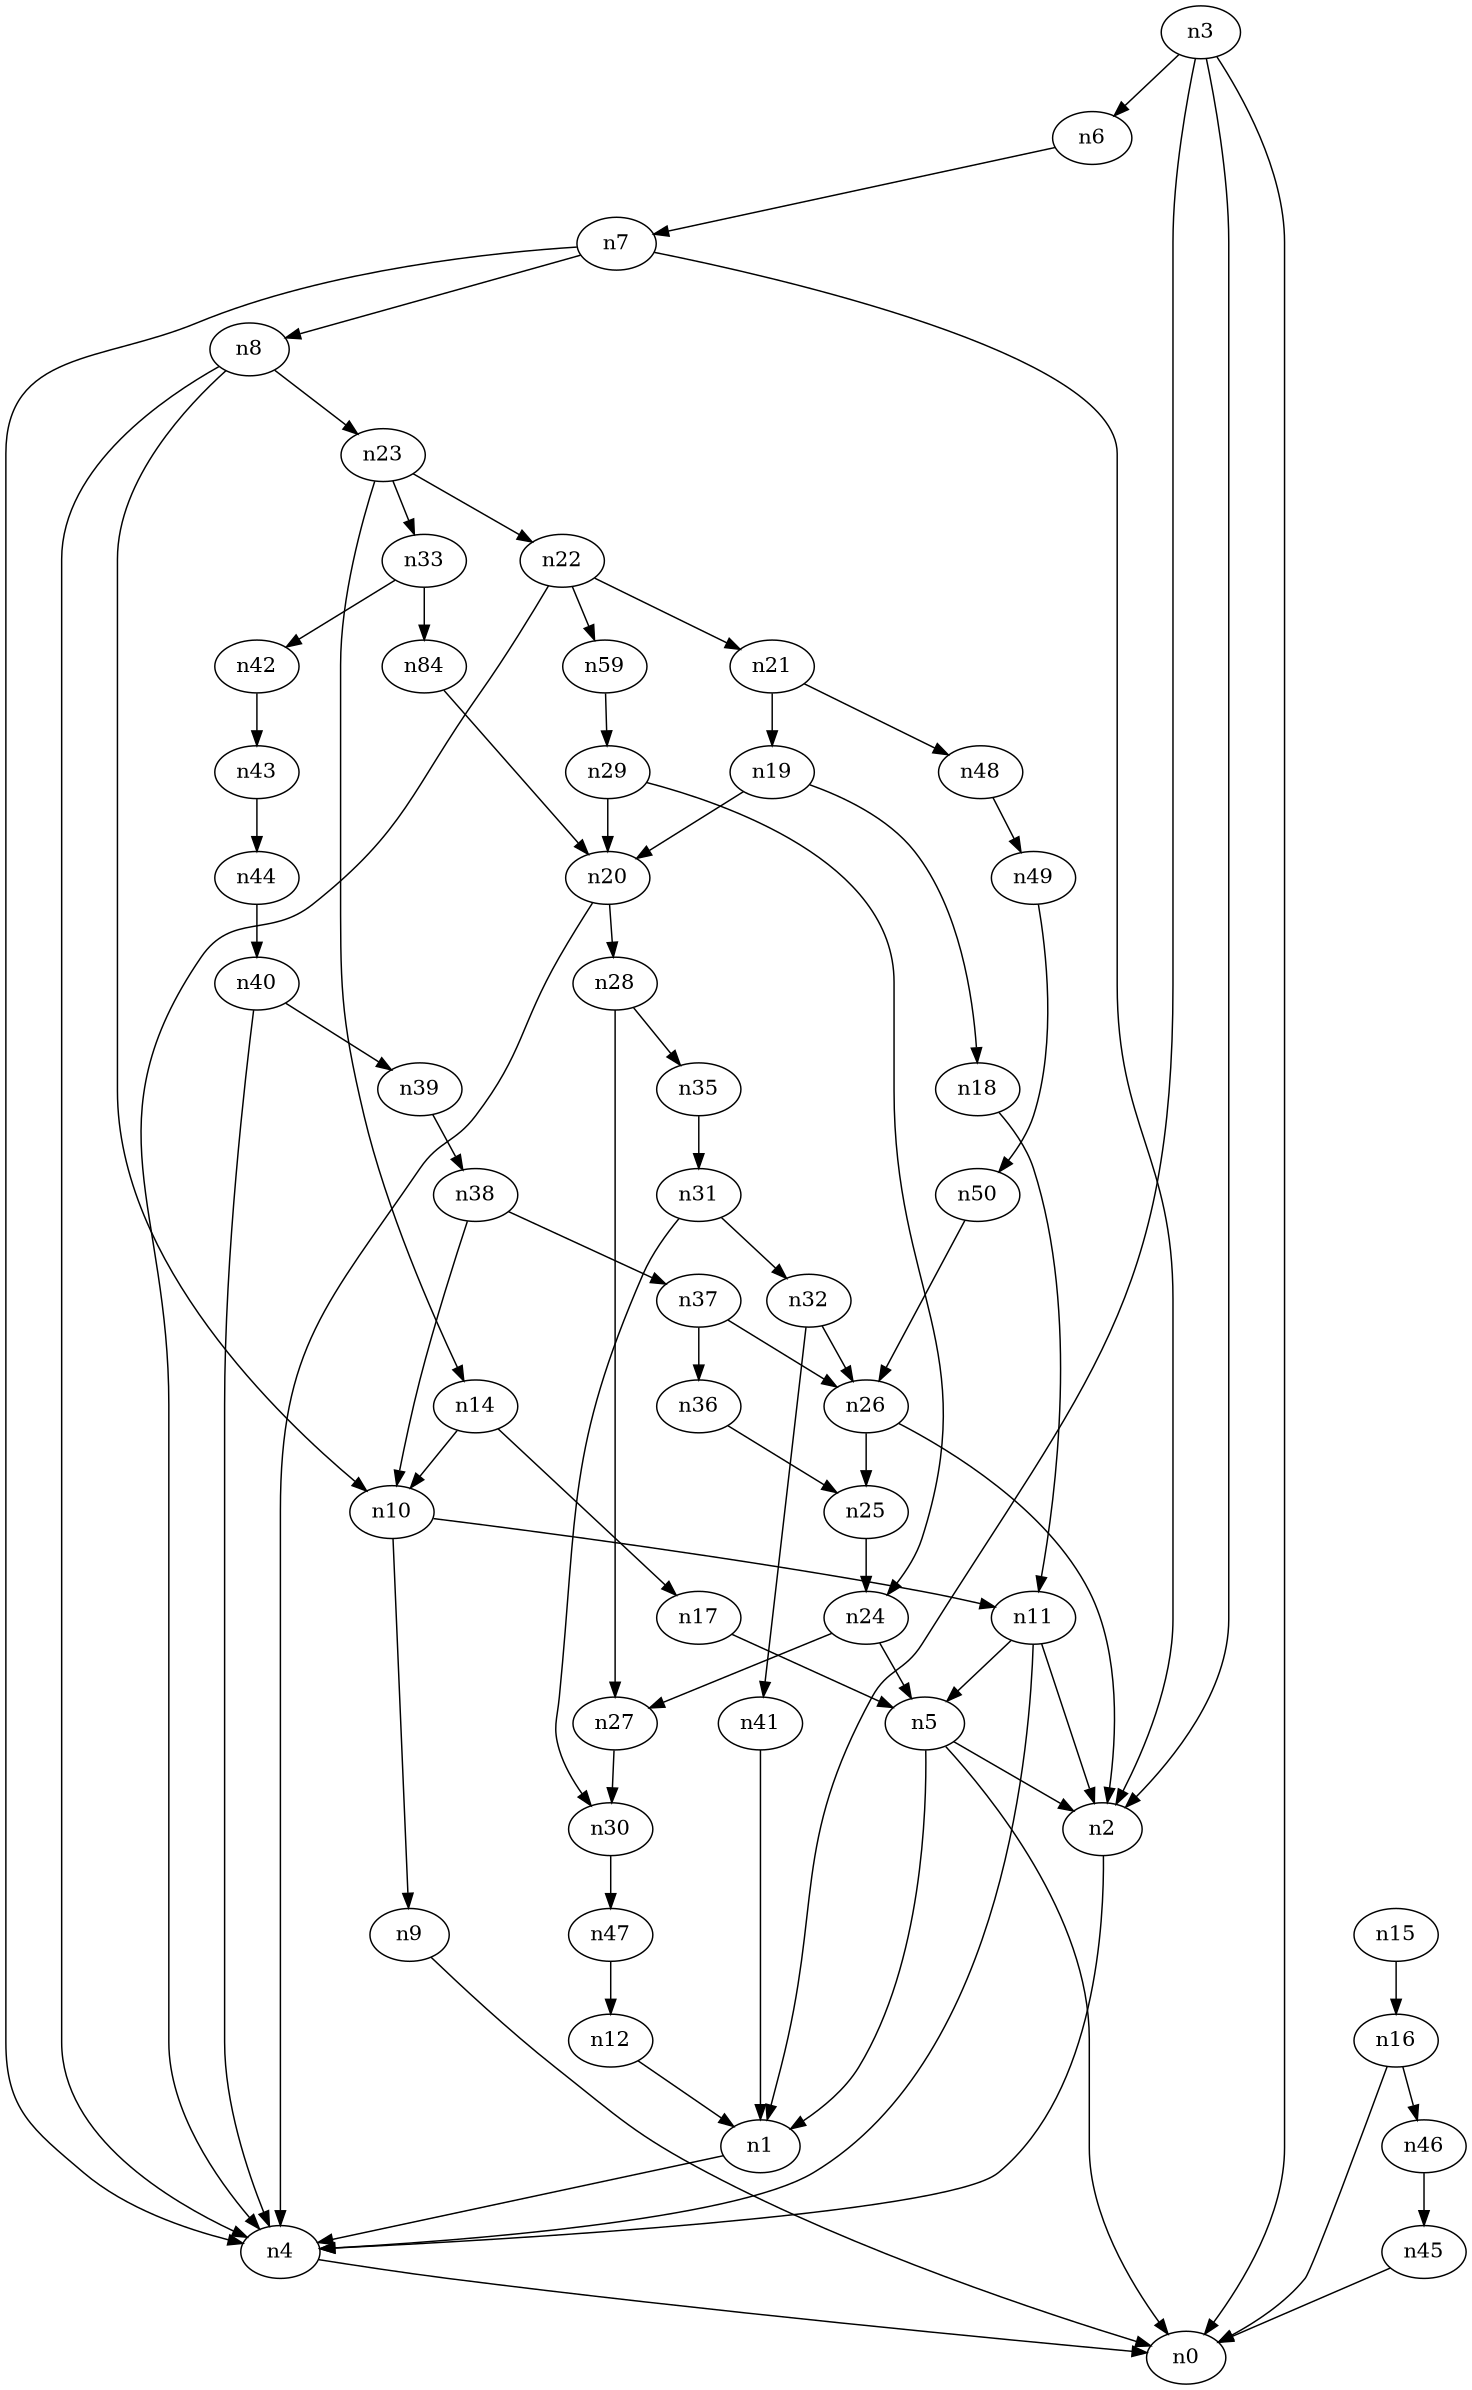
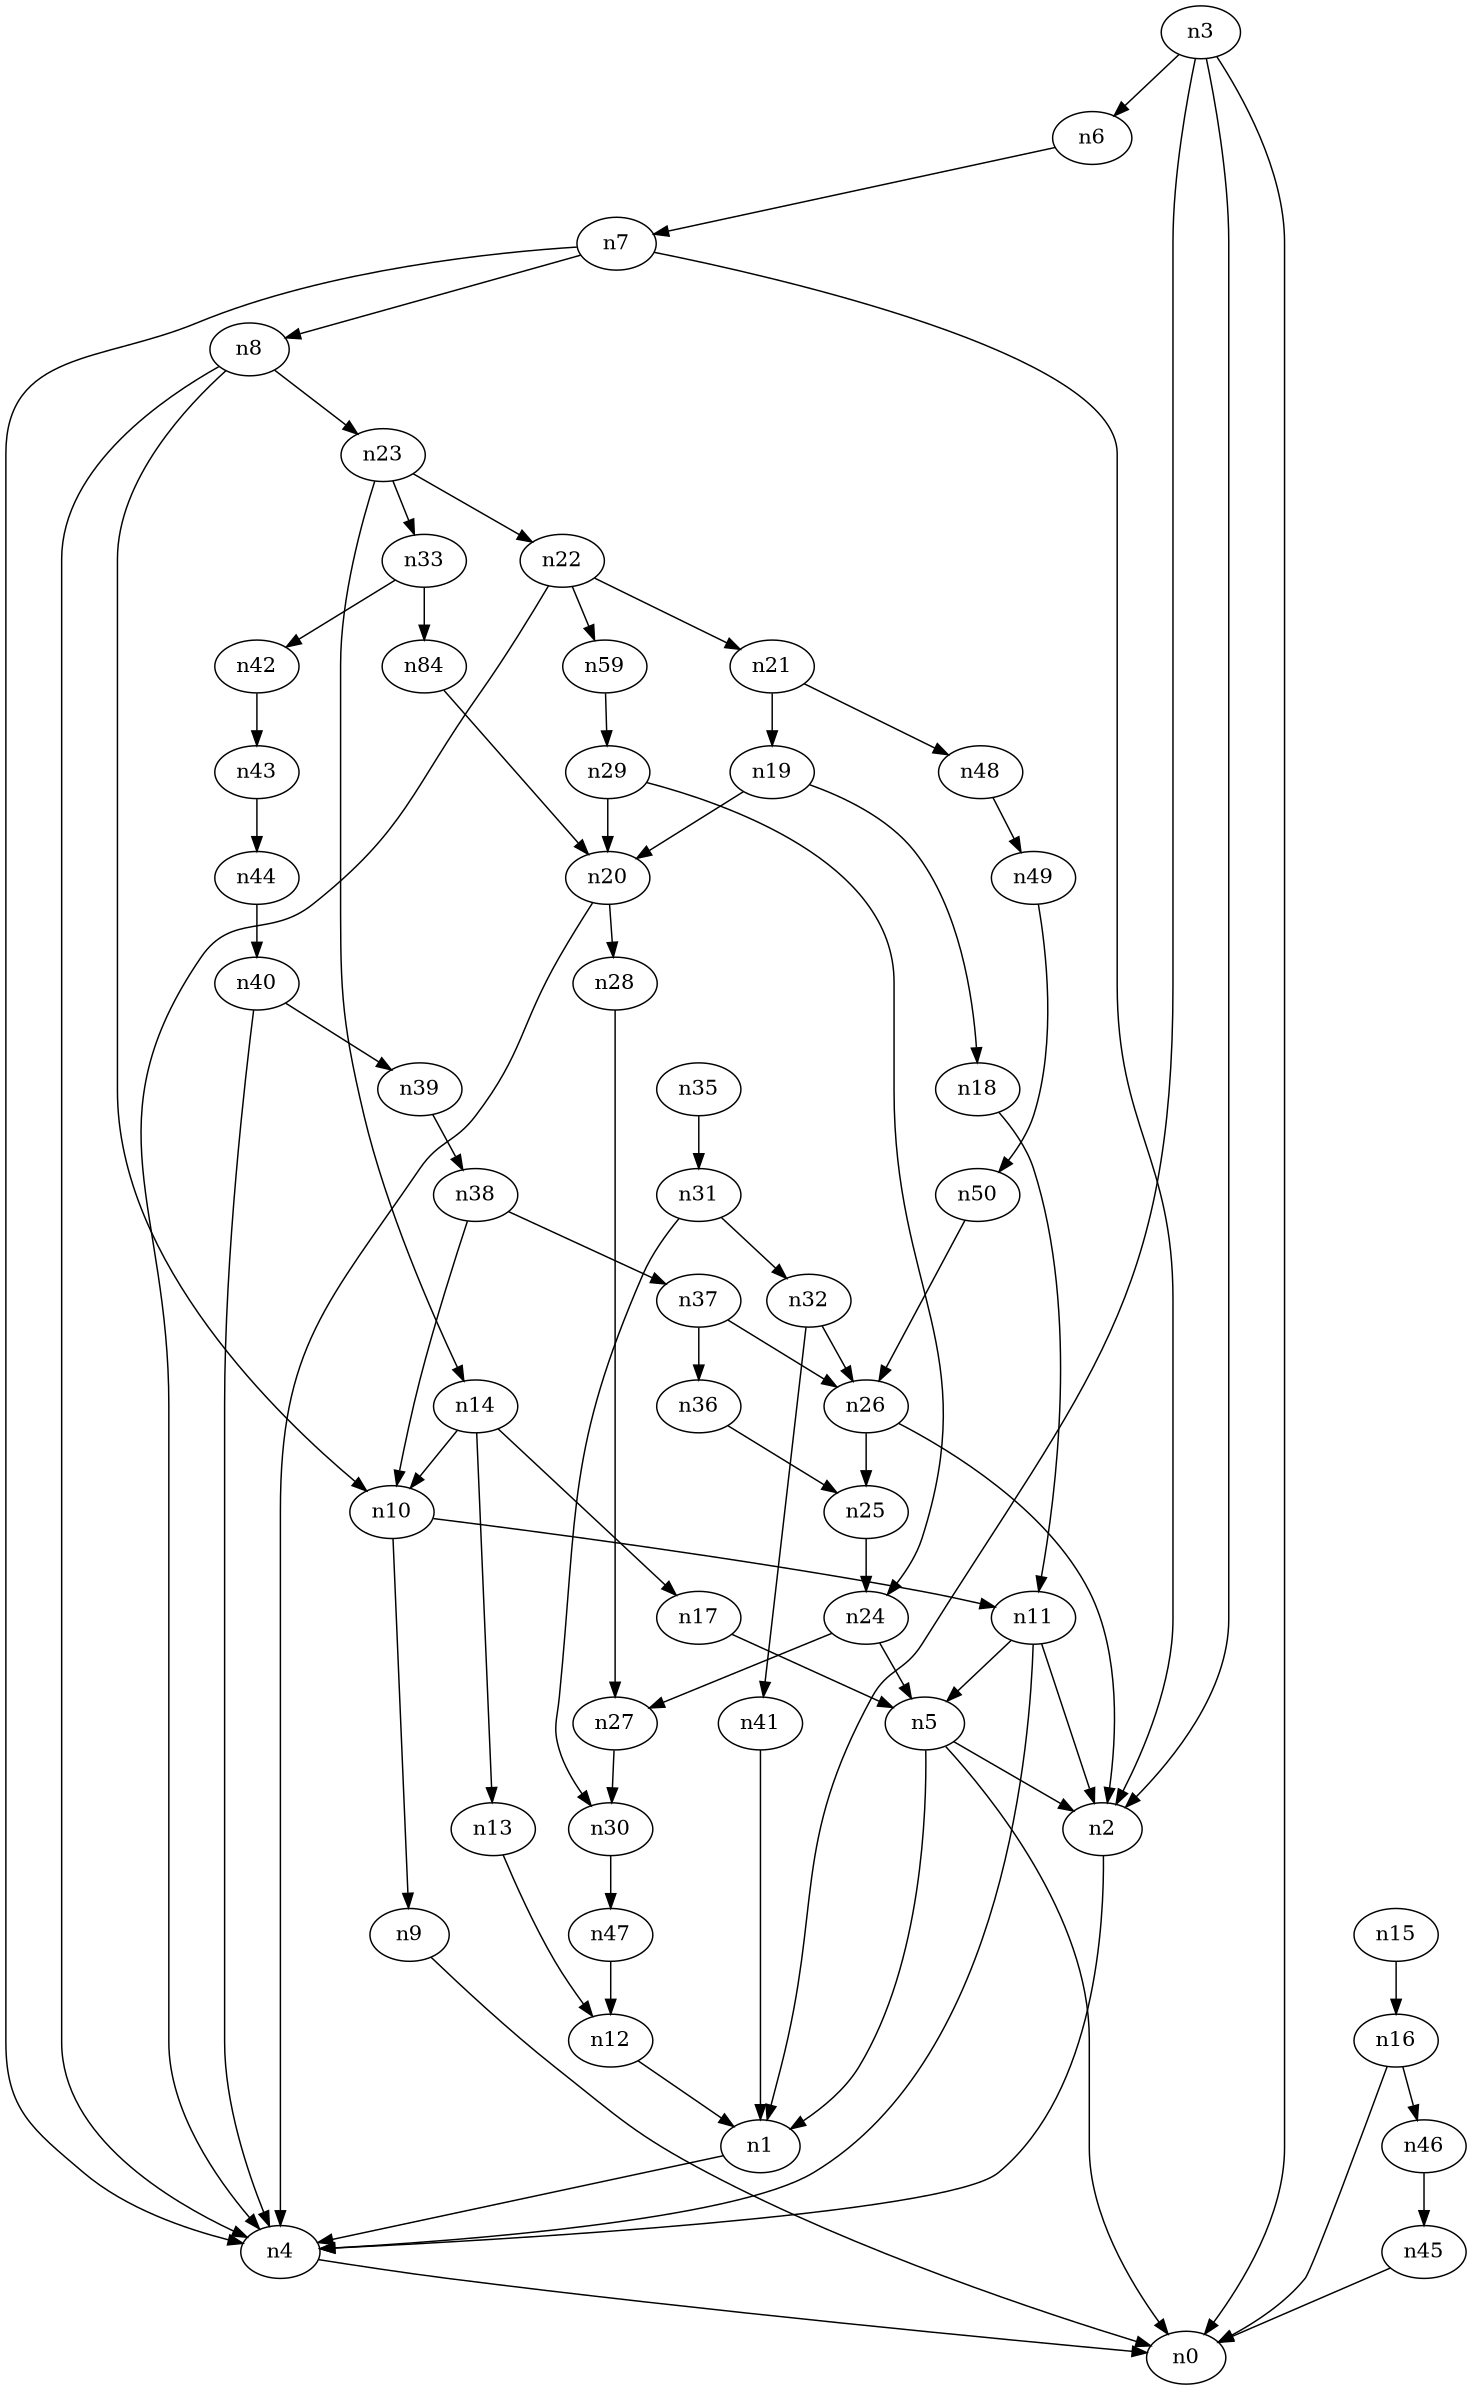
edge "n28" -> "n35": removed
node "n13": added
